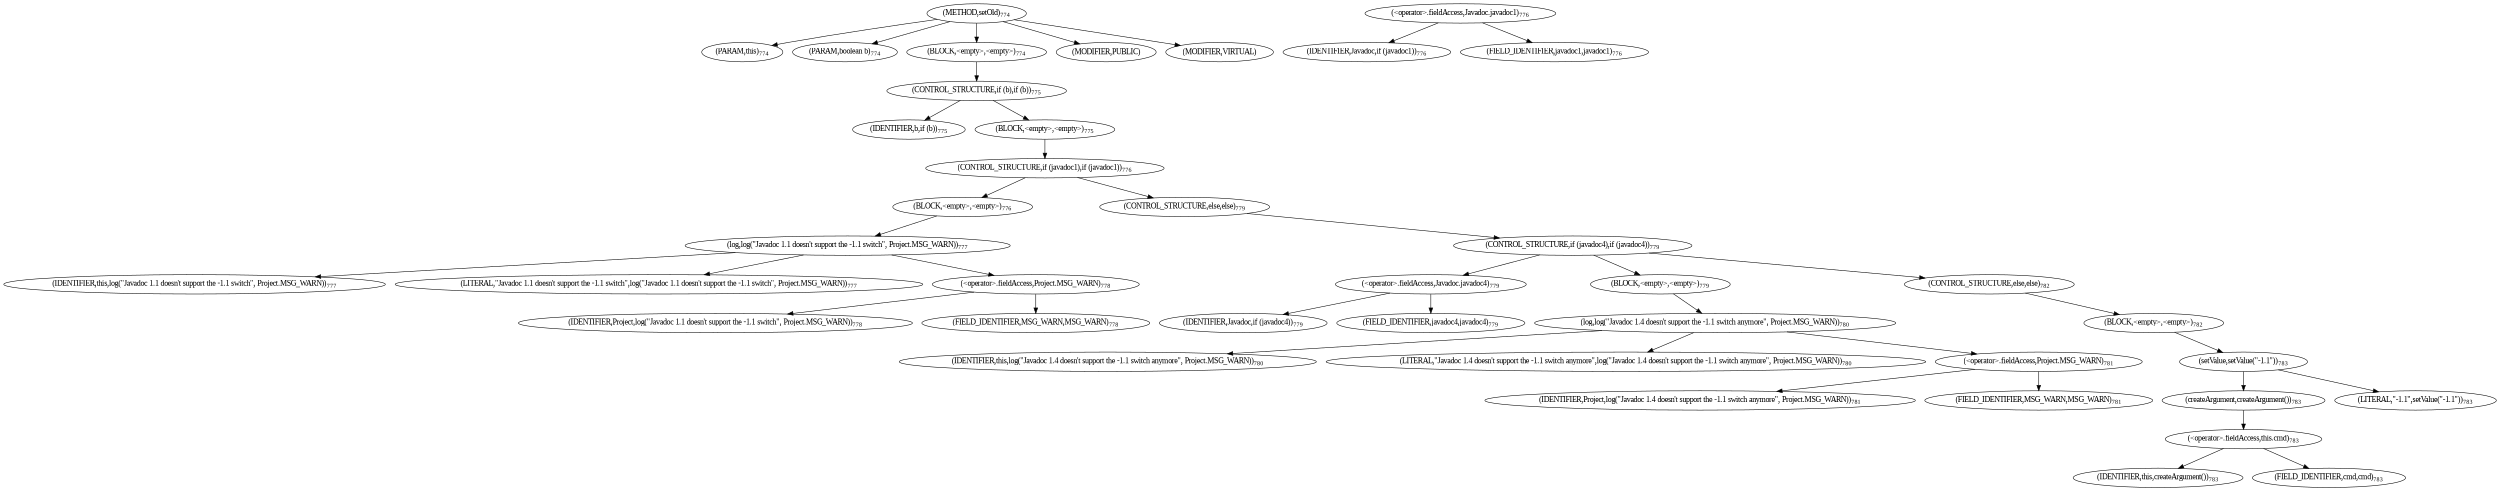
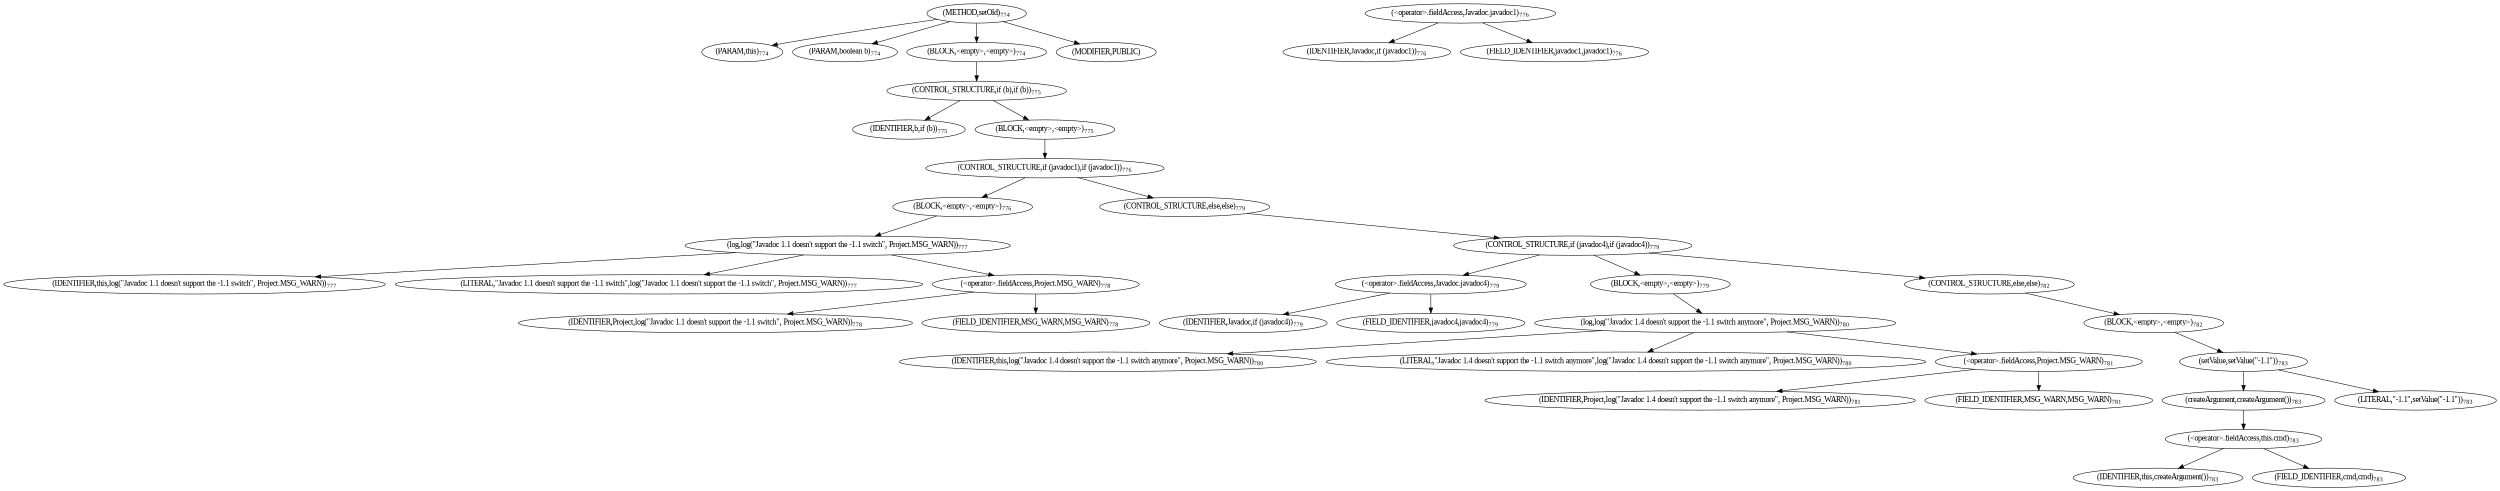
node "(MODIFIER,VIRTUAL)": removed
